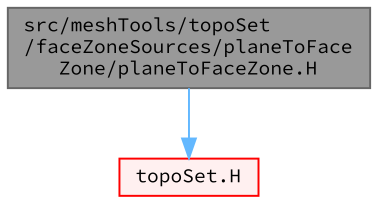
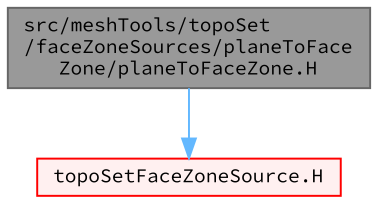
node "topoSet.H": label "topoSet.H" -> "topoSetFaceZoneSource.H"
